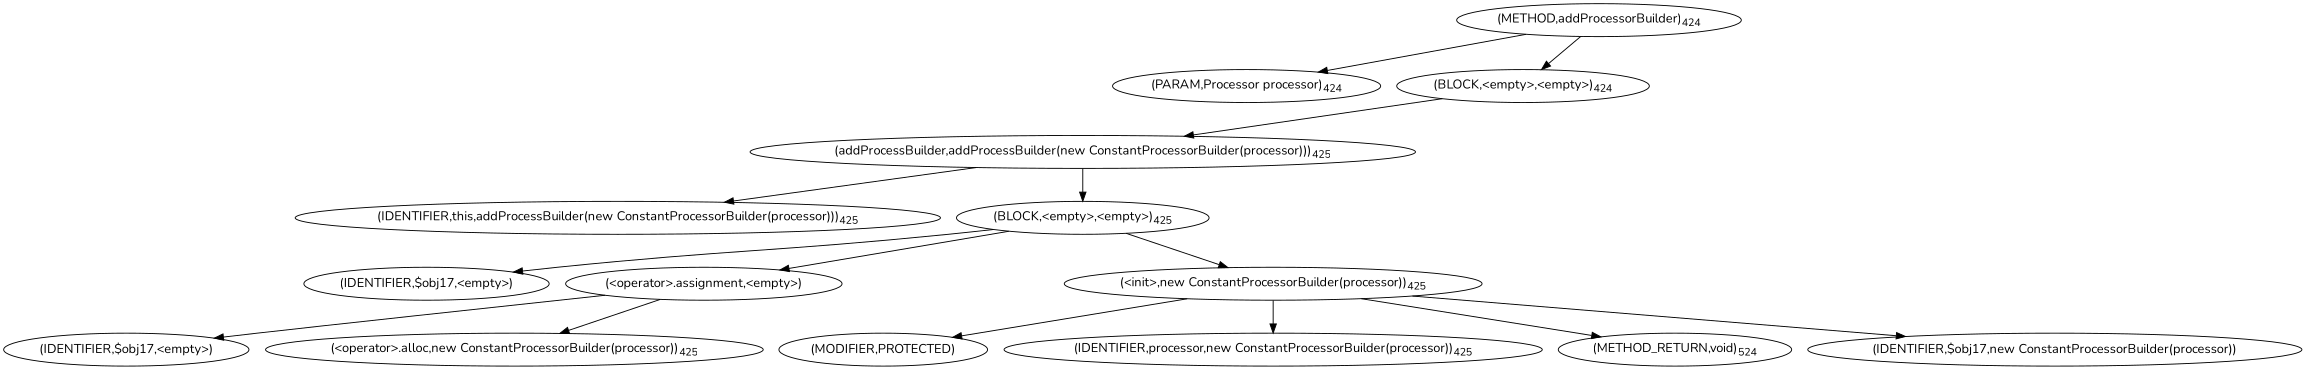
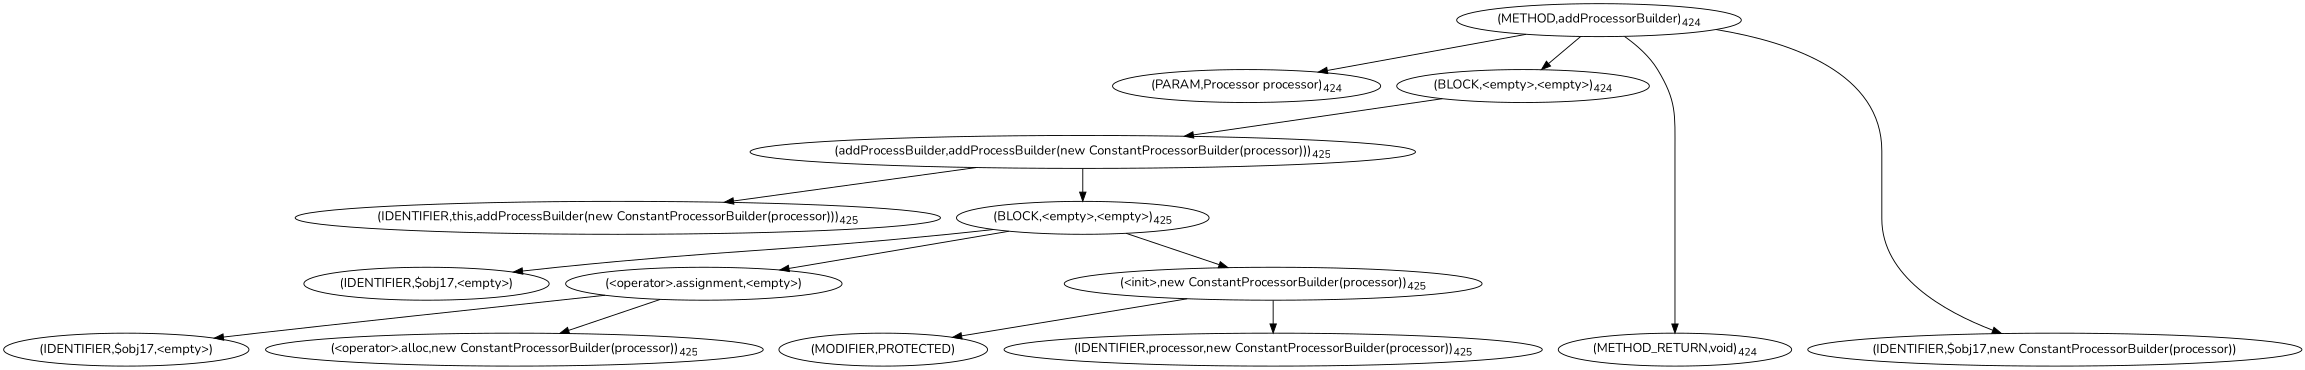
edge "(<init>,new ConstantProcessorBuilder(processor))" -> "(IDENTIFIER,$obj17,new ConstantProcessorBuilder(processor))": now "(METHOD,addProcessorBuilder)" -> "(IDENTIFIER,$obj17,new ConstantProcessorBuilder(processor))"
edge "(<init>,new ConstantProcessorBuilder(processor))" -> "(METHOD_RETURN,void)": now "(METHOD,addProcessorBuilder)" -> "(METHOD_RETURN,void)"
node "(METHOD_RETURN,void)": text "524" -> "424"
